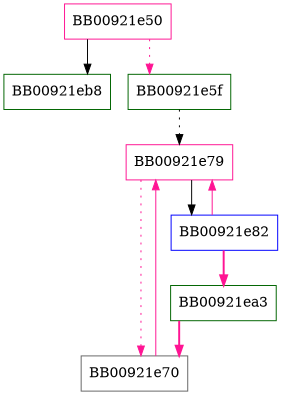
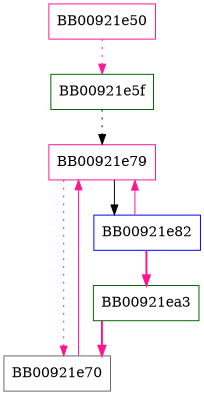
node "BB00921eb8": removed
